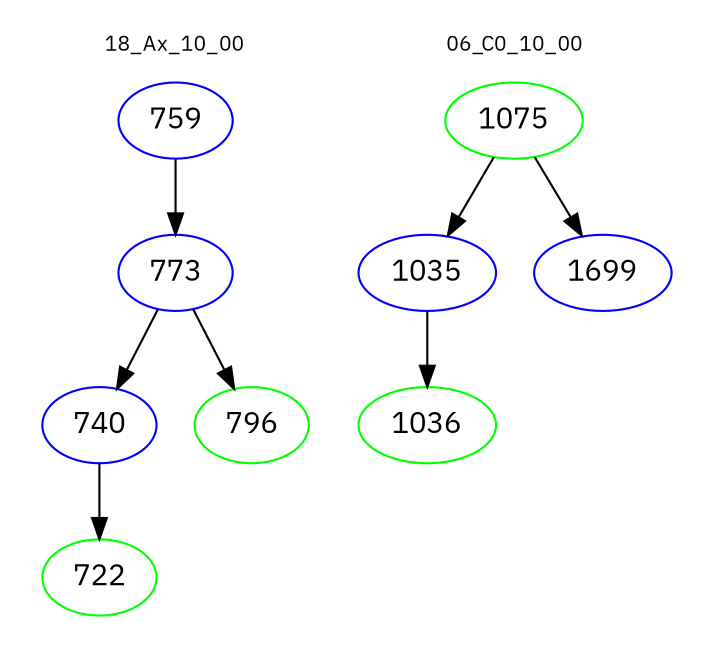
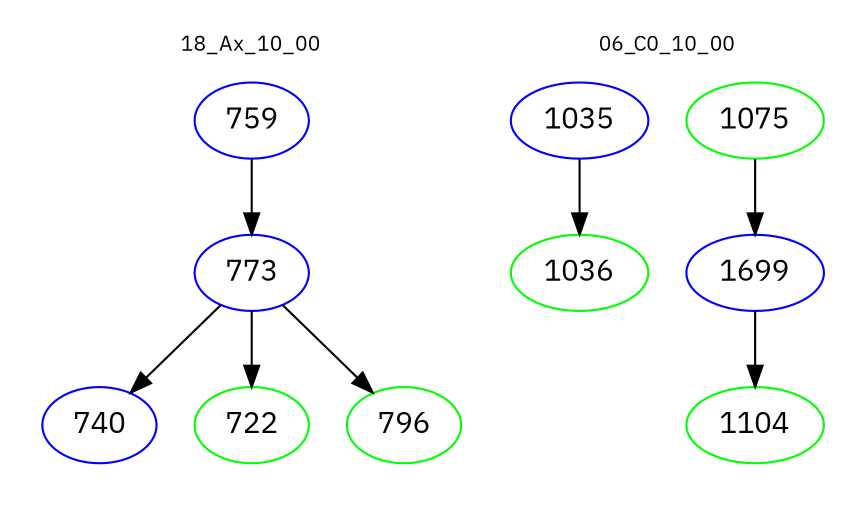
edge "1075" -> "1035": removed
node "1104": added
edge "740" -> "722": now "773" -> "722"
